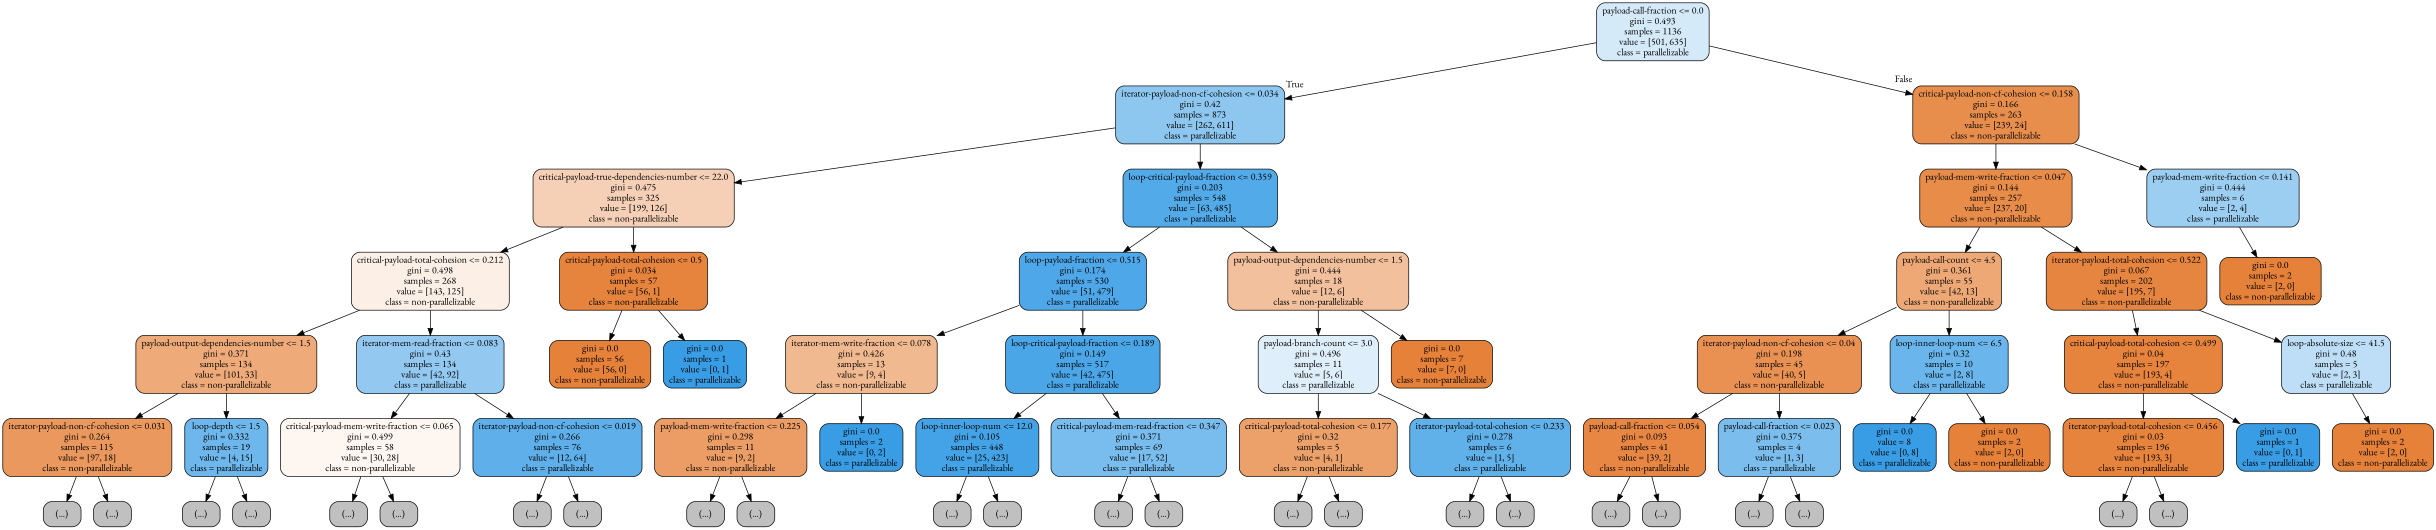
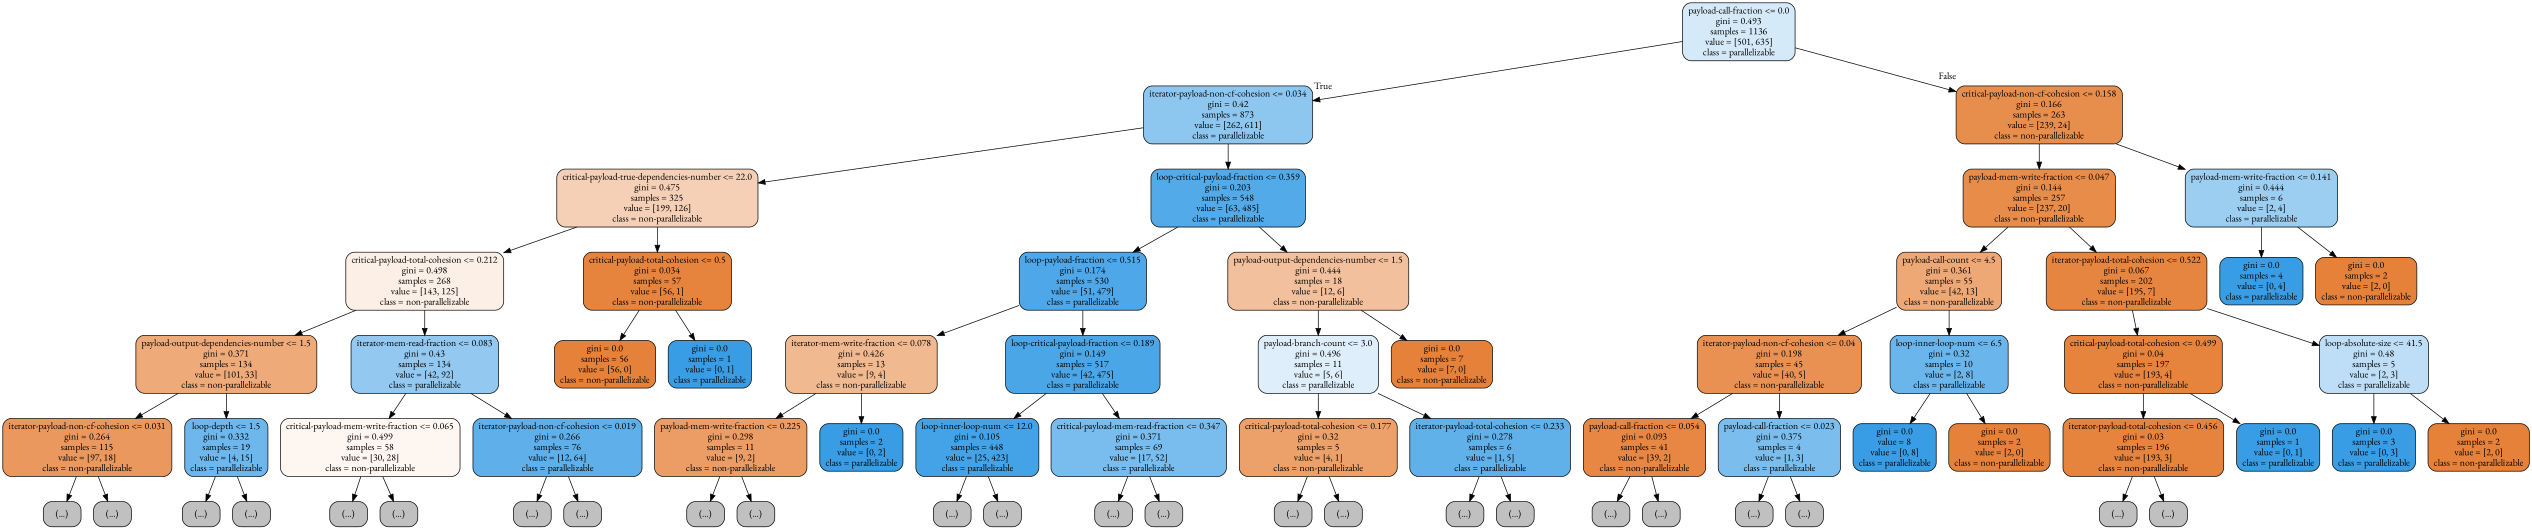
node "gini = 0.0 samples = 4 value = [0, 4] class = parallelizable": added
node "gini = 0.0 samples = 3 value = [0, 3] class = parallelizable": added
